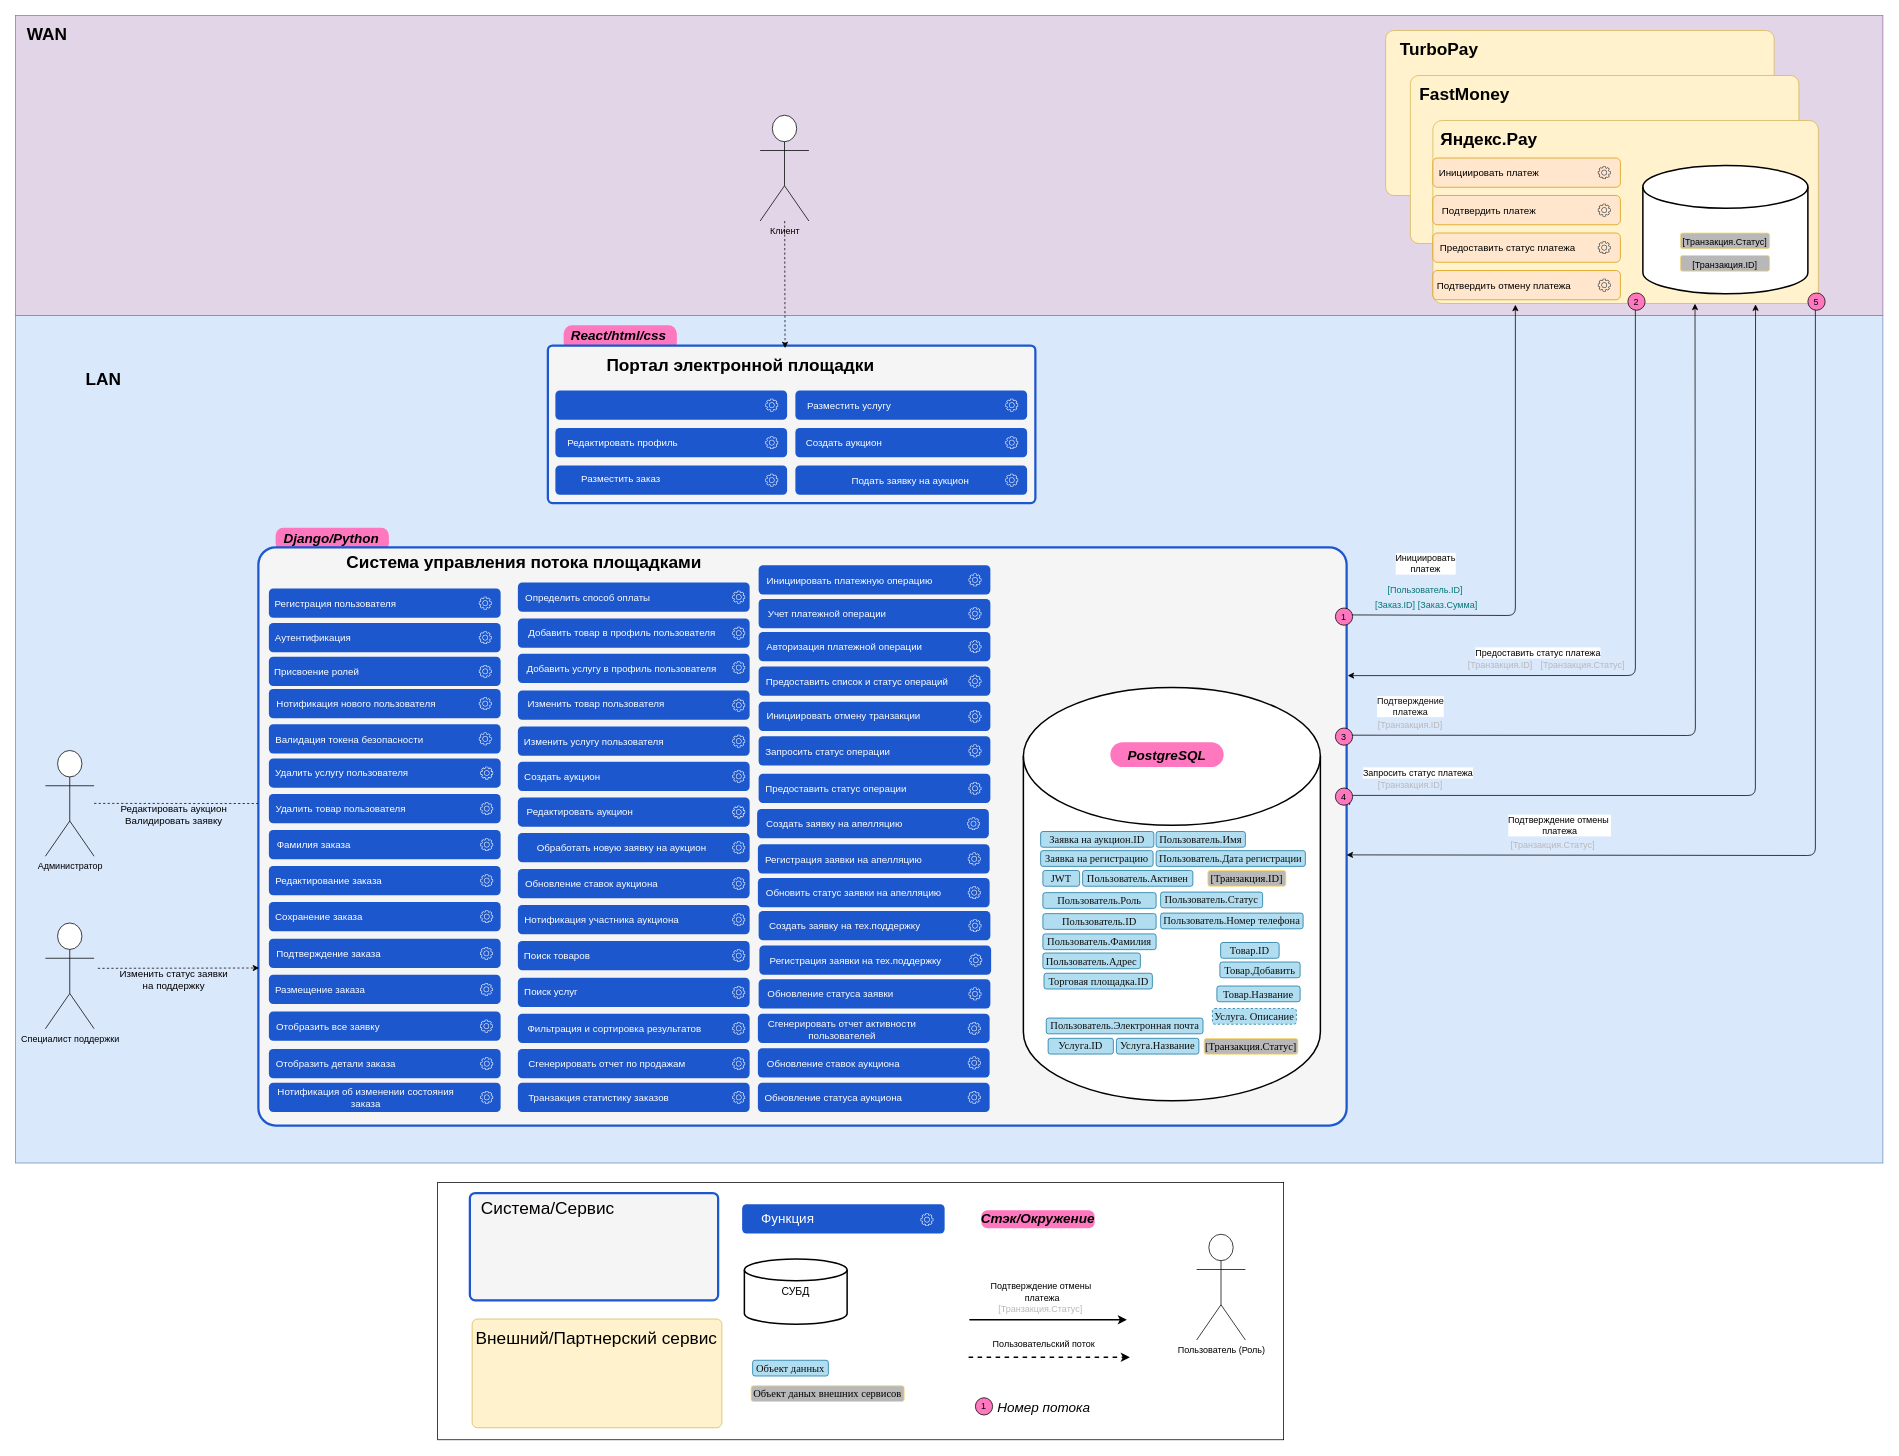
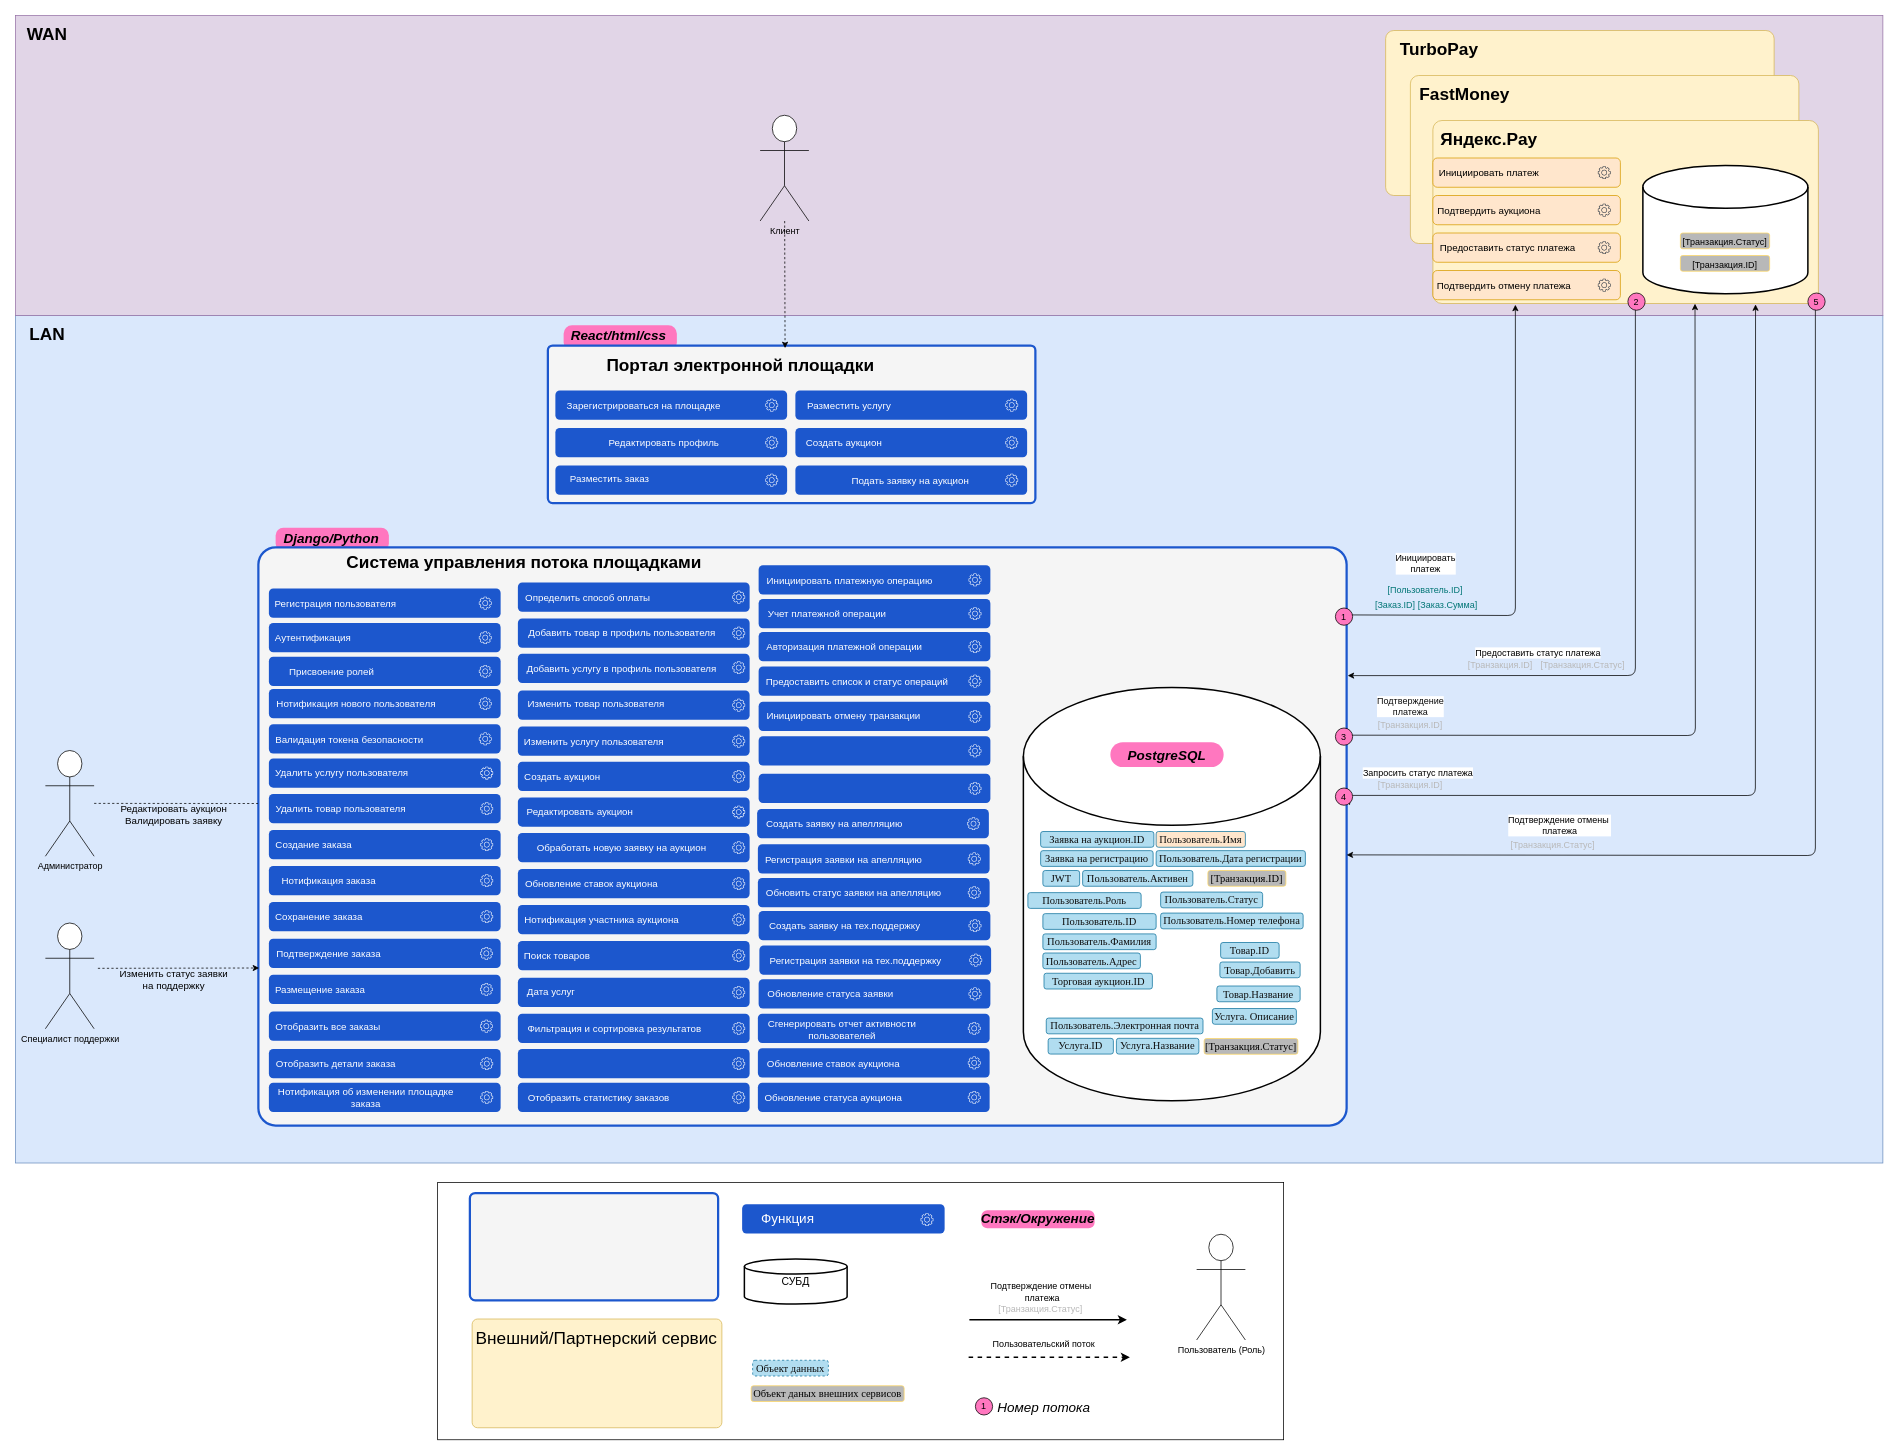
node "Подтвердить платеж": label "Подтвердить платеж" -> "Подтвердить аукциона"
node "LAN": moved (104, 379) -> (47, 334)
node "Зарегистрироваться на площадке": added
node "Редактировать профиль": moved (623, 443) -> (664, 443)
node "Разместить заказ": moved (621, 479) -> (610, 479)
node "Присвоение ролей": moved (317, 672) -> (332, 672)
node "Запросить статус операции": removed
node "Предоставить статус операции": removed
node "Пользователь.Имя": fillcolor #b1ddf0 -> #ffe6cc
node "Фамилия заказа": label "Фамилия заказа" -> "Создание заказа"
node "Редактирование заказа": label "Редактирование заказа" -> "Нотификация заказа"
node "Пользователь.Роль": moved (1100, 900) -> (1085, 900)
node "Торговая площадка.ID": label "Торговая площадка.ID" -> "Торговая аукцион.ID"
node "Поиск услуг": label "Поиск услуг" -> "Дата услуг"
node "Услуга. Описание": style dashed -> solid
node "Отобразить все заявку": label "Отобразить все заявку" -> "Отобразить все заказы"
node "Сгенерировать отчет по продажам": removed
node "Нотификация об изменении состояния заказа": label "Нотификация об изменении состояния заказа" -> "Нотификация об изменении площадке заказа"
node "Транзакция статистику заказов": label "Транзакция статистику заказов" -> "Отобразить статистику заказов"
node "Система/Сервис": removed
node "СУБД": size 103x65 -> 103x45
node "Объект данных": style solid -> dashed
